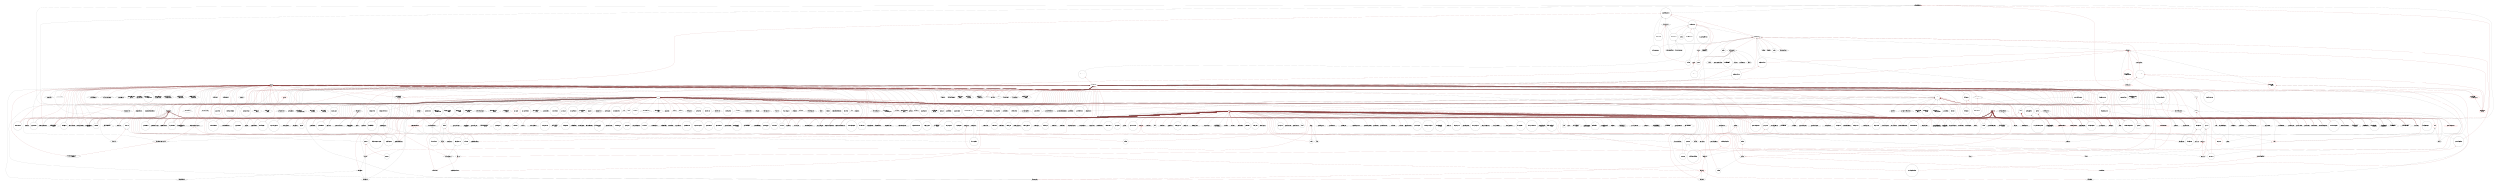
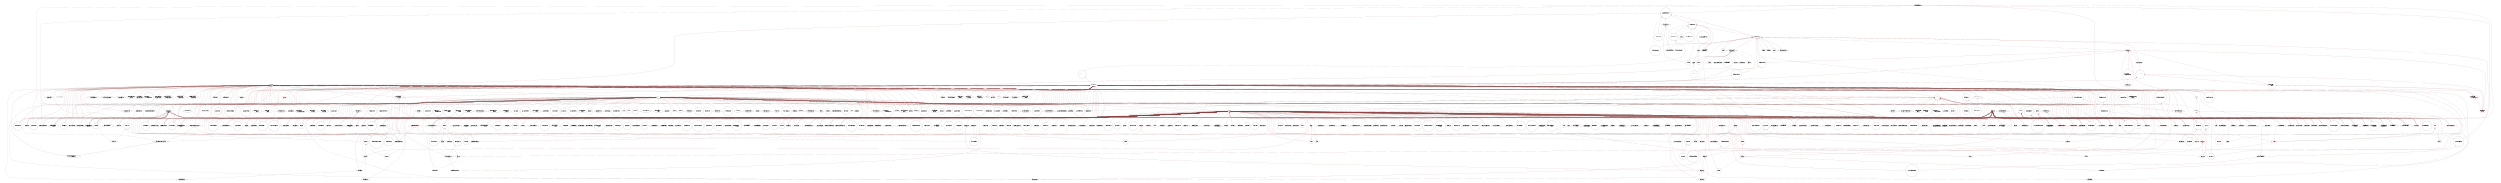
node "thread_rescheduling.cpp": label "thread_rescheduling.cpp" -> "thread_dimension.cpp"
